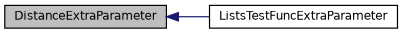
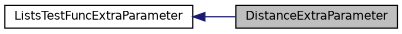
edge "ListsTestFuncExtraParameter" -> "DistanceExtraParameter": reversed
